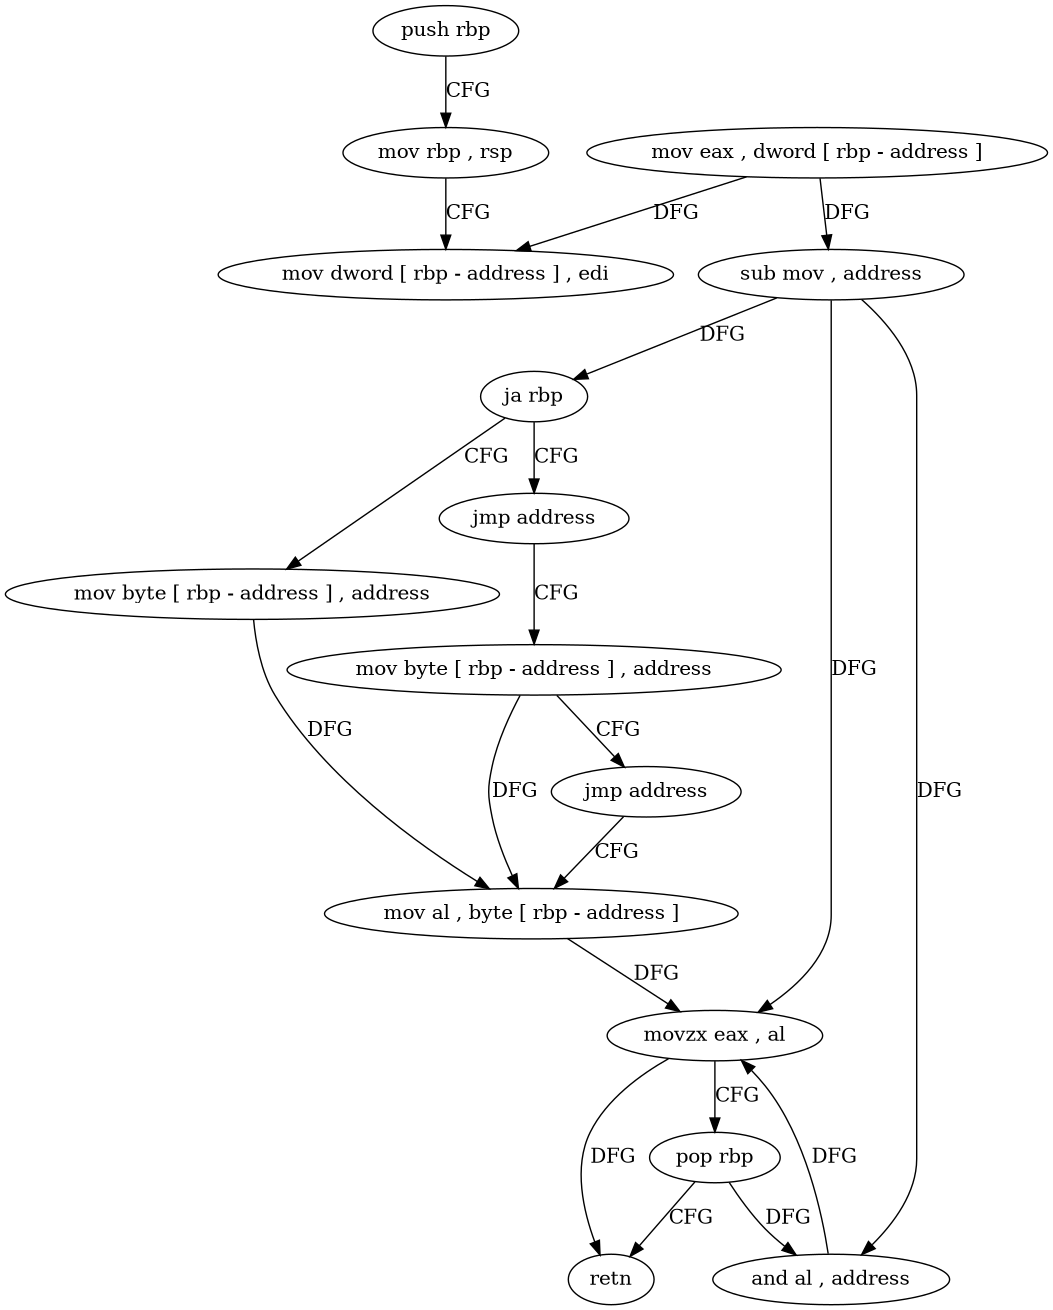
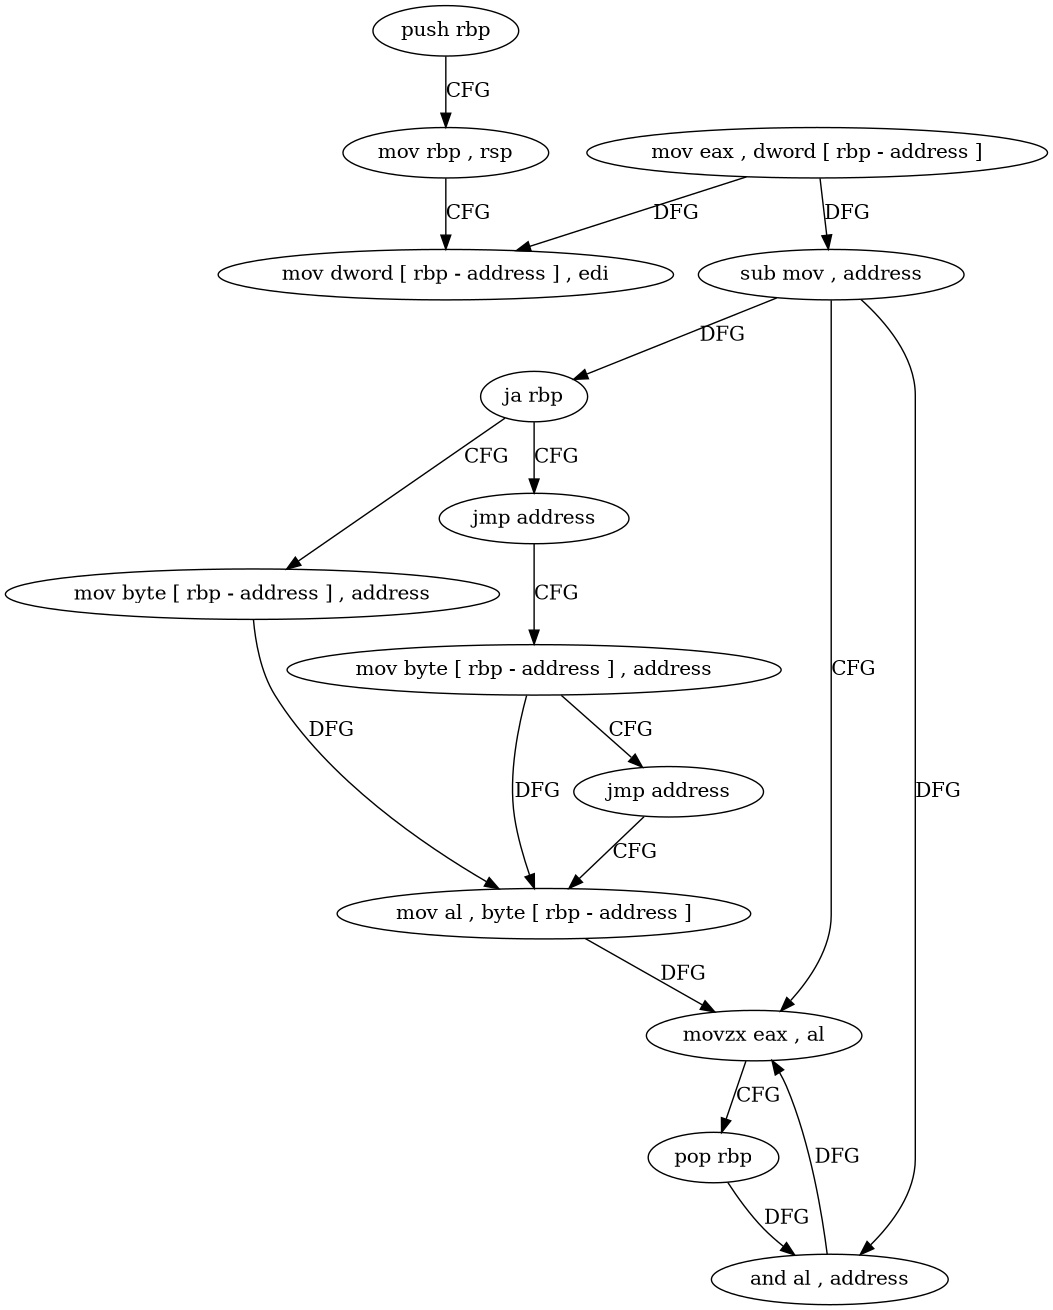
edge "sub mov , address" -> "movzx eax , al": label "DFG" -> "CFG"
node "retn": removed
